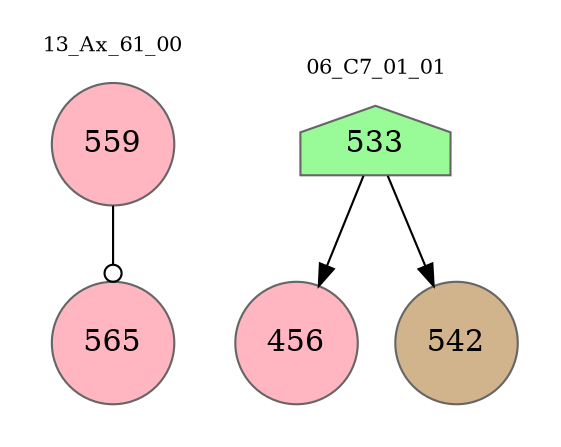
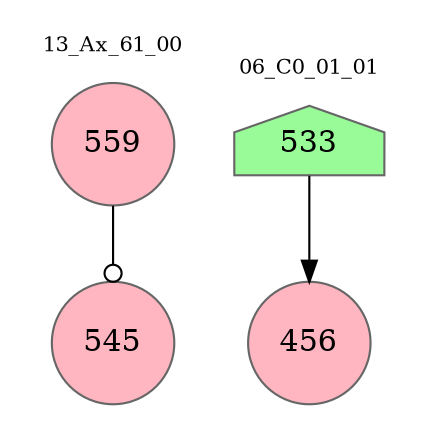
cluster "06_C7_01_01": label "06_C7_01_01" -> "06_C0_01_01"
node "565": label "565" -> "545"
node "542": removed
